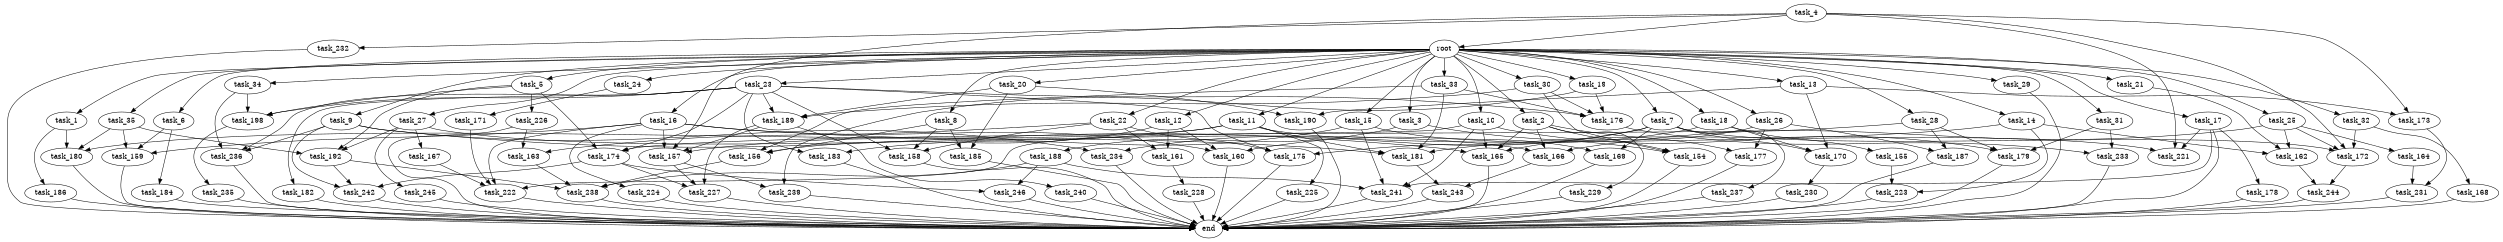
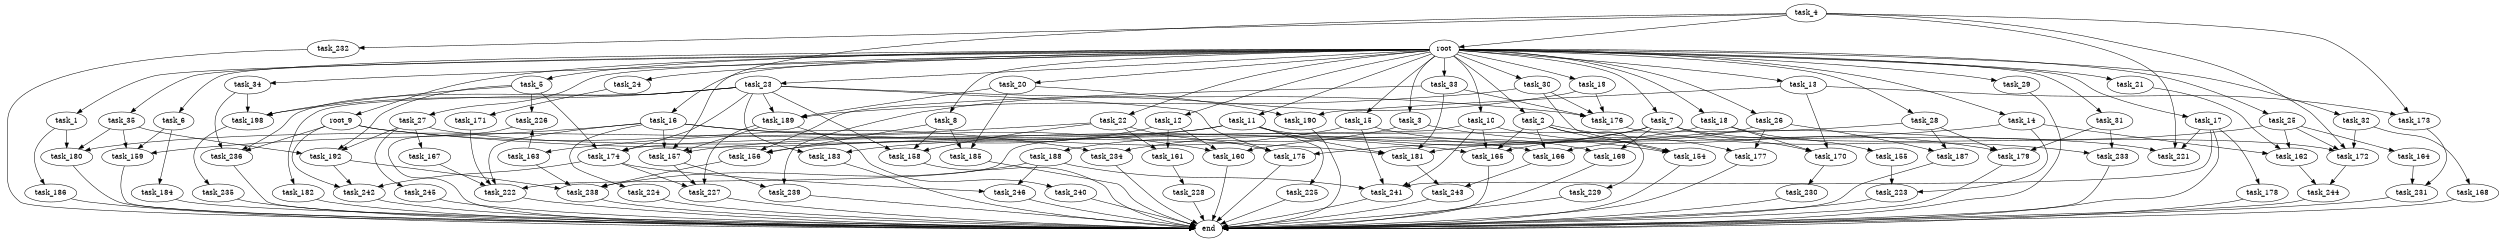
node "task_9": label "task_9" -> "root_9"
edge "task_226" -> "task_163": reversed
node "task_237": removed
